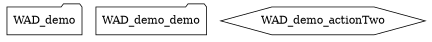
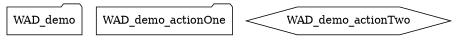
node "WAD_demo_demo": label "WAD_demo_demo" -> "WAD_demo_actionOne"
